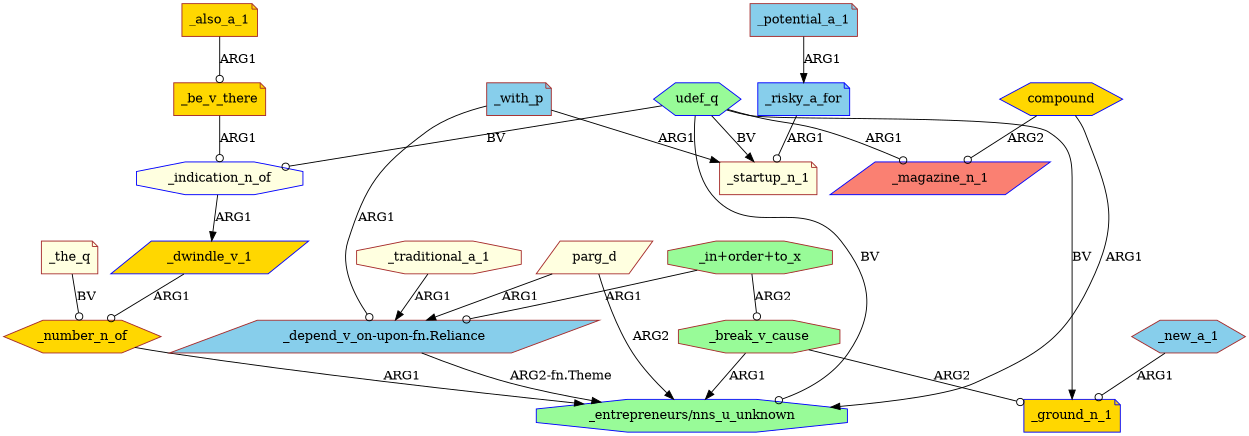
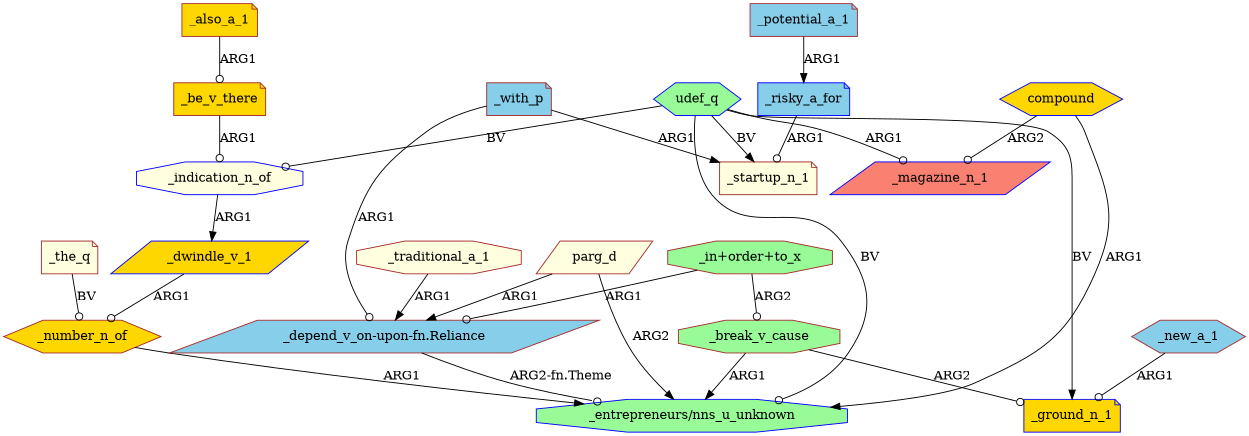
edge "_depend_v_on-upon-fn.Reliance" -> "_entrepreneurs/nns_u_unknown": arrowhead normal -> odot
